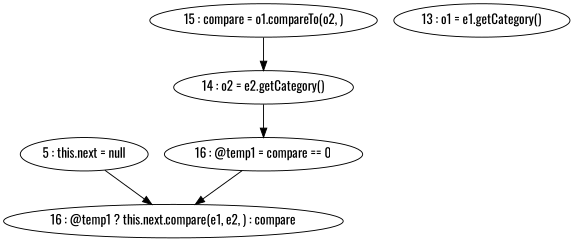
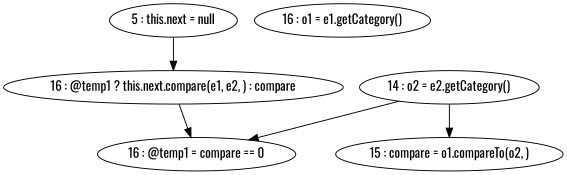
node "13 : o1 = e1.getCategory()": label "13 : o1 = e1.getCategory()" -> "16 : o1 = e1.getCategory()"
edge "15 : compare = o1.compareTo(o2, )" -> "14 : o2 = e2.getCategory()": reversed
edge "16 : @temp1 = compare == 0" -> "16 : @temp1 ? this.next.compare(e1, e2, ) : compare": reversed
